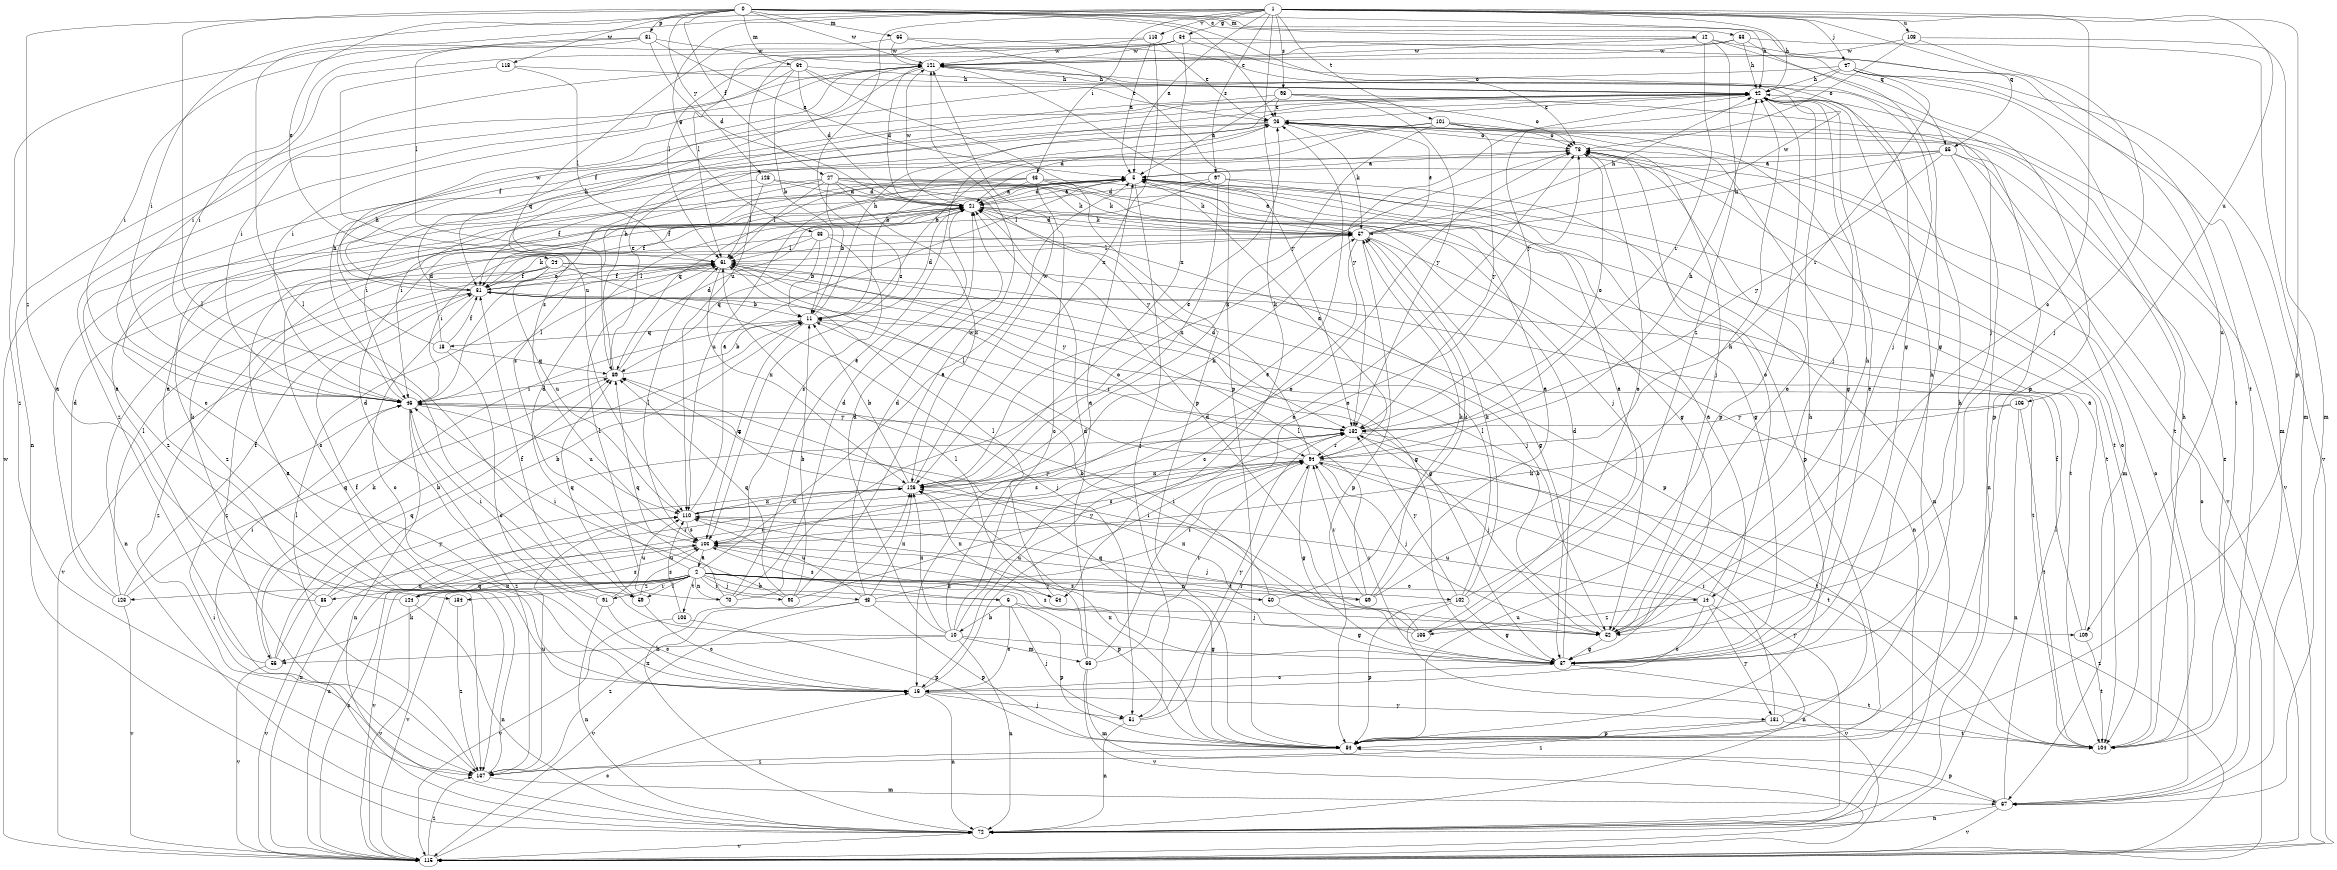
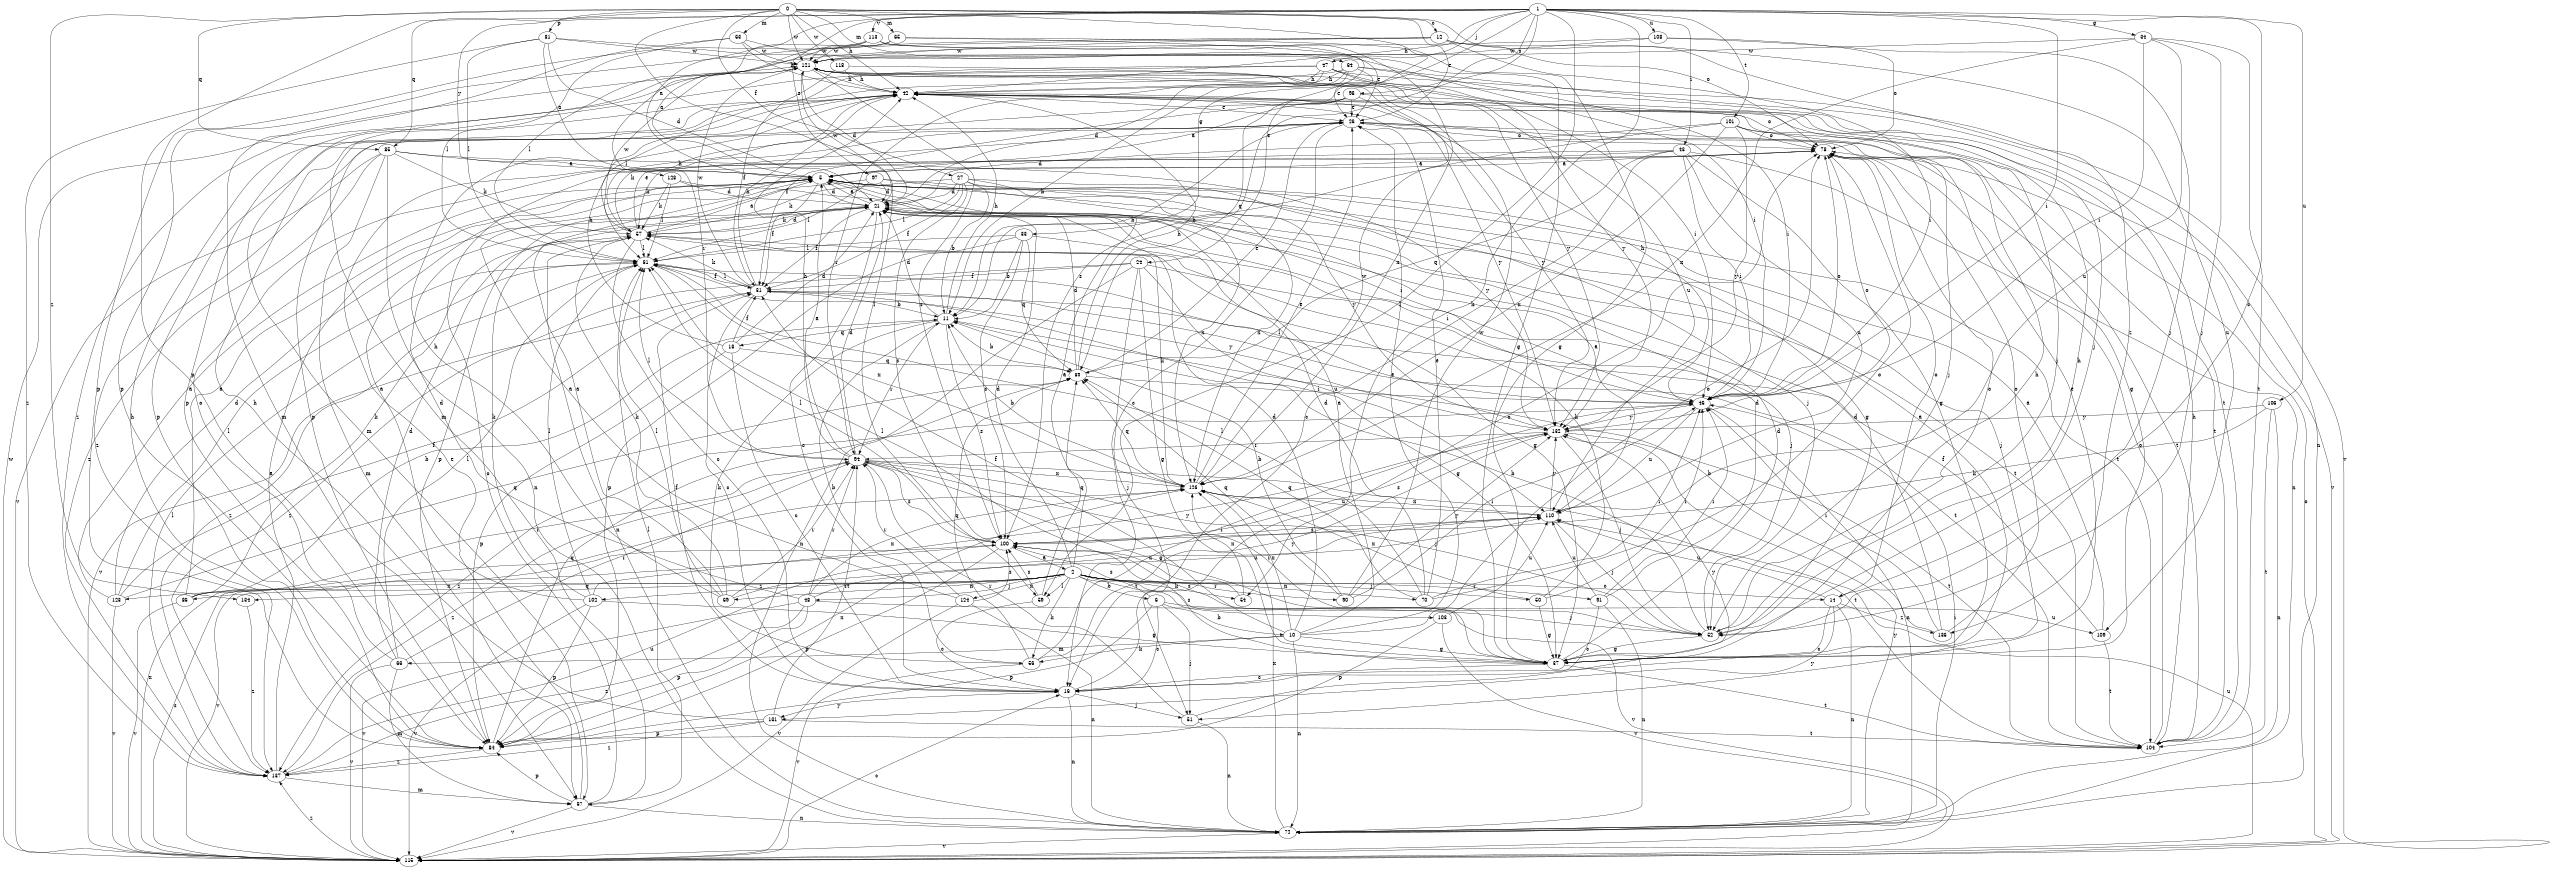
edge "43" -> "21": now "43" -> "5"
edge "57" -> "84": now "18" -> "84"
edge "70" -> "46": added, label "i"
edge "94" -> "115": now "94" -> "137"
